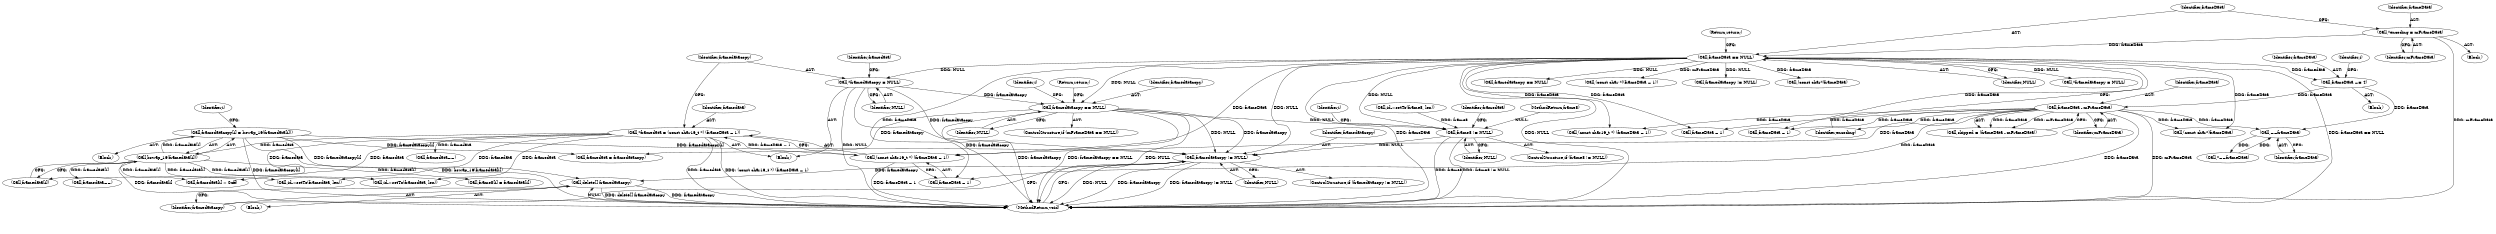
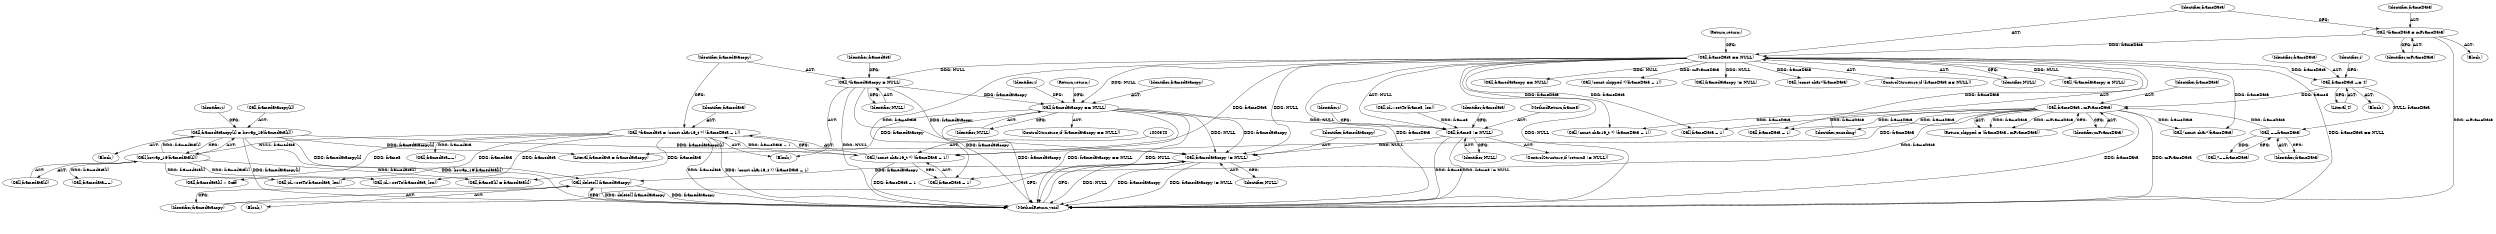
node "(Call,*encoding = mFrameData)": label "(Call,*encoding = mFrameData)" -> "(Call,*frameData = mFrameData)"
edge "(Call,frameData == NULL)" -> "(Call,frameData += 4)": label "DDG: framedata" -> "DDG: frameData"
node "(Call,(const char *)(frameData + 1))": label "(Call,(const char *)(frameData + 1))" -> "(Call,(const skipped *)(frameData + 1))"
node "(ControlStructure,if (frameData == NULL))": added
edge "(Call,frameData == NULL)" -> "(Call,frame8 != NULL)": label "DDG: NULL" -> "AST: NULL"
edge "(Identifier,encoding)" -> "(Call,frameData == NULL)": label "CFG: " -> "AST: "
edge "(Call,frameData += 4)" -> "(Call,frameData - mFrameData)": label "DDG: frameData" -> "DDG: frame8"
node "(Call,framedatacopy[i])": added
node "(Literal,4)": added
edge "(Call,frameData += 4)" -> "(Call,++frameData)": label "DDG: frameData" -> "NULL: frameData"
edge "(Call,frameData - mFrameData)" -> "(Call,++frameData)": reversed
edge "(MethodReturn,frame8)" -> "(Call,frame8 != NULL)": label "NULL: " -> "AST: "
node "(ControlStructure,if (mFrameData == NULL))": label "(ControlStructure,if (mFrameData == NULL))" -> "(ControlStructure,if (framedatacopy == NULL))"
node "1000340": added
node "(Call,skipped = (frameData - mFrameData))": label "(Call,skipped = (frameData - mFrameData))" -> "(Return,skipped = (frameData - mFrameData))"
edge "(Call,framedatacopy[i] = bswap_16(framedata[i]))" -> "(Call,bswap_16(framedata[i]))": label "AST: " -> "CFG: "
edge "(Call,*framedata = (const char16_t *) (frameData + 1))" -> "(Call,bswap_16(framedata[i]))": label "DDG: framedata" -> "NULL: framedata"
edge "(Call,*++frameData)" -> "(Call,++frameData)": label "DDG: " -> "CFG: "
edge "(Call,*framedata = (const char16_t *) (frameData + 1))" -> "(Call,framedata[i])": now "(Call,*framedata = (const char16_t *) (frameData + 1))" -> "(Call,frame8[i] = framedata[i])"
edge "(Call,*framedata = (const char16_t *) (frameData + 1))" -> "(Call,framedata[i] > 0xff)": label "DDG: framedata" -> "DDG: frame8"
node "(Call,framedata = framedatacopy)": label "(Call,framedata = framedatacopy)" -> "(Literal,framedata = framedatacopy)"
node "(ControlStructure,if (frame8 != NULL))": label "(ControlStructure,if (frame8 != NULL))" -> "(ControlStructure,if (return8 != NULL))"
edge "(Call,framedata[i])" -> "(Call,bswap_16(framedata[i]))": label "CFG: " -> "AST: "
edge "(Call,bswap_16(framedata[i]))" -> "(Call,framedata[i])": label "CFG: " -> "AST: "
edge "(Call,bswap_16(framedata[i]))" -> "(Call,framedata[i] > 0xff)": removed, label "DDG: framedata[i]"
node "(ControlStructure,if (framedatacopy != NULL))": removed
edge "(MethodReturn,void)" -> "(Call,delete[] framedatacopy)": label "NULL: " -> "CFG: "
edge "(Call,bswap_16(framedata[i]))" -> "(MethodReturn,void)": removed, label "DDG: framedata[i]"
